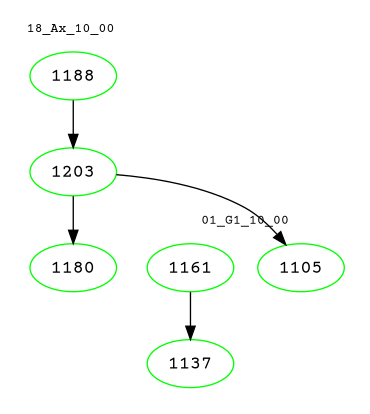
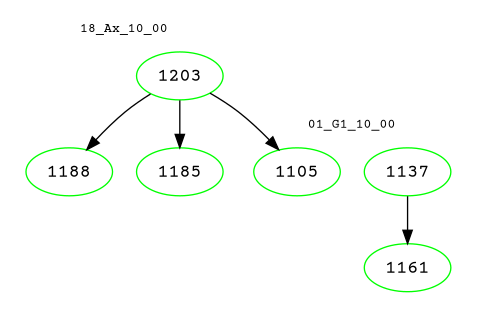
edge "1188" -> "1203": reversed
node "1180": label "1180" -> "1185"
edge "1161" -> "1137": reversed
